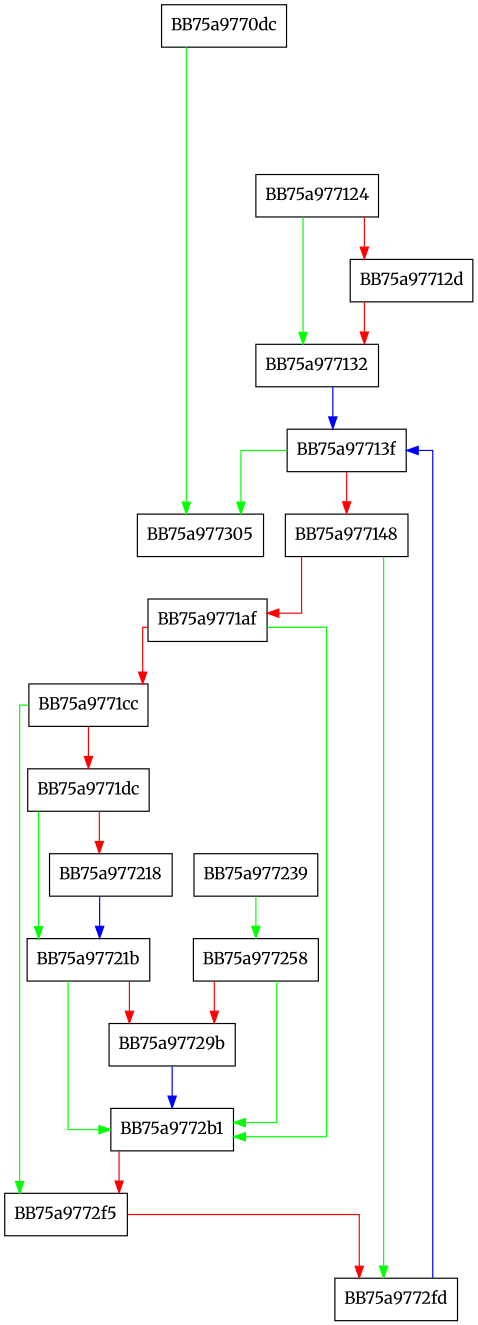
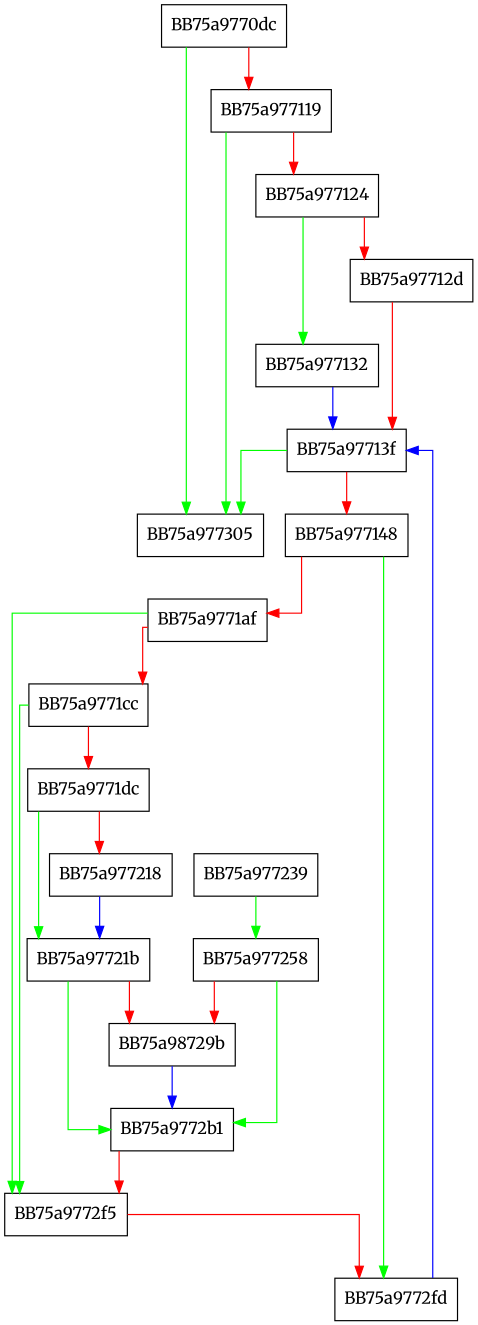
node "BB75a977119": added
edge "BB75a97712d" -> "BB75a977132": now "BB75a97712d" -> "BB75a97713f"
edge "BB75a9771af" -> "BB75a9772b1": now "BB75a9771af" -> "BB75a9772f5"
node "BB75a97729b": label "BB75a97729b" -> "BB75a98729b"
